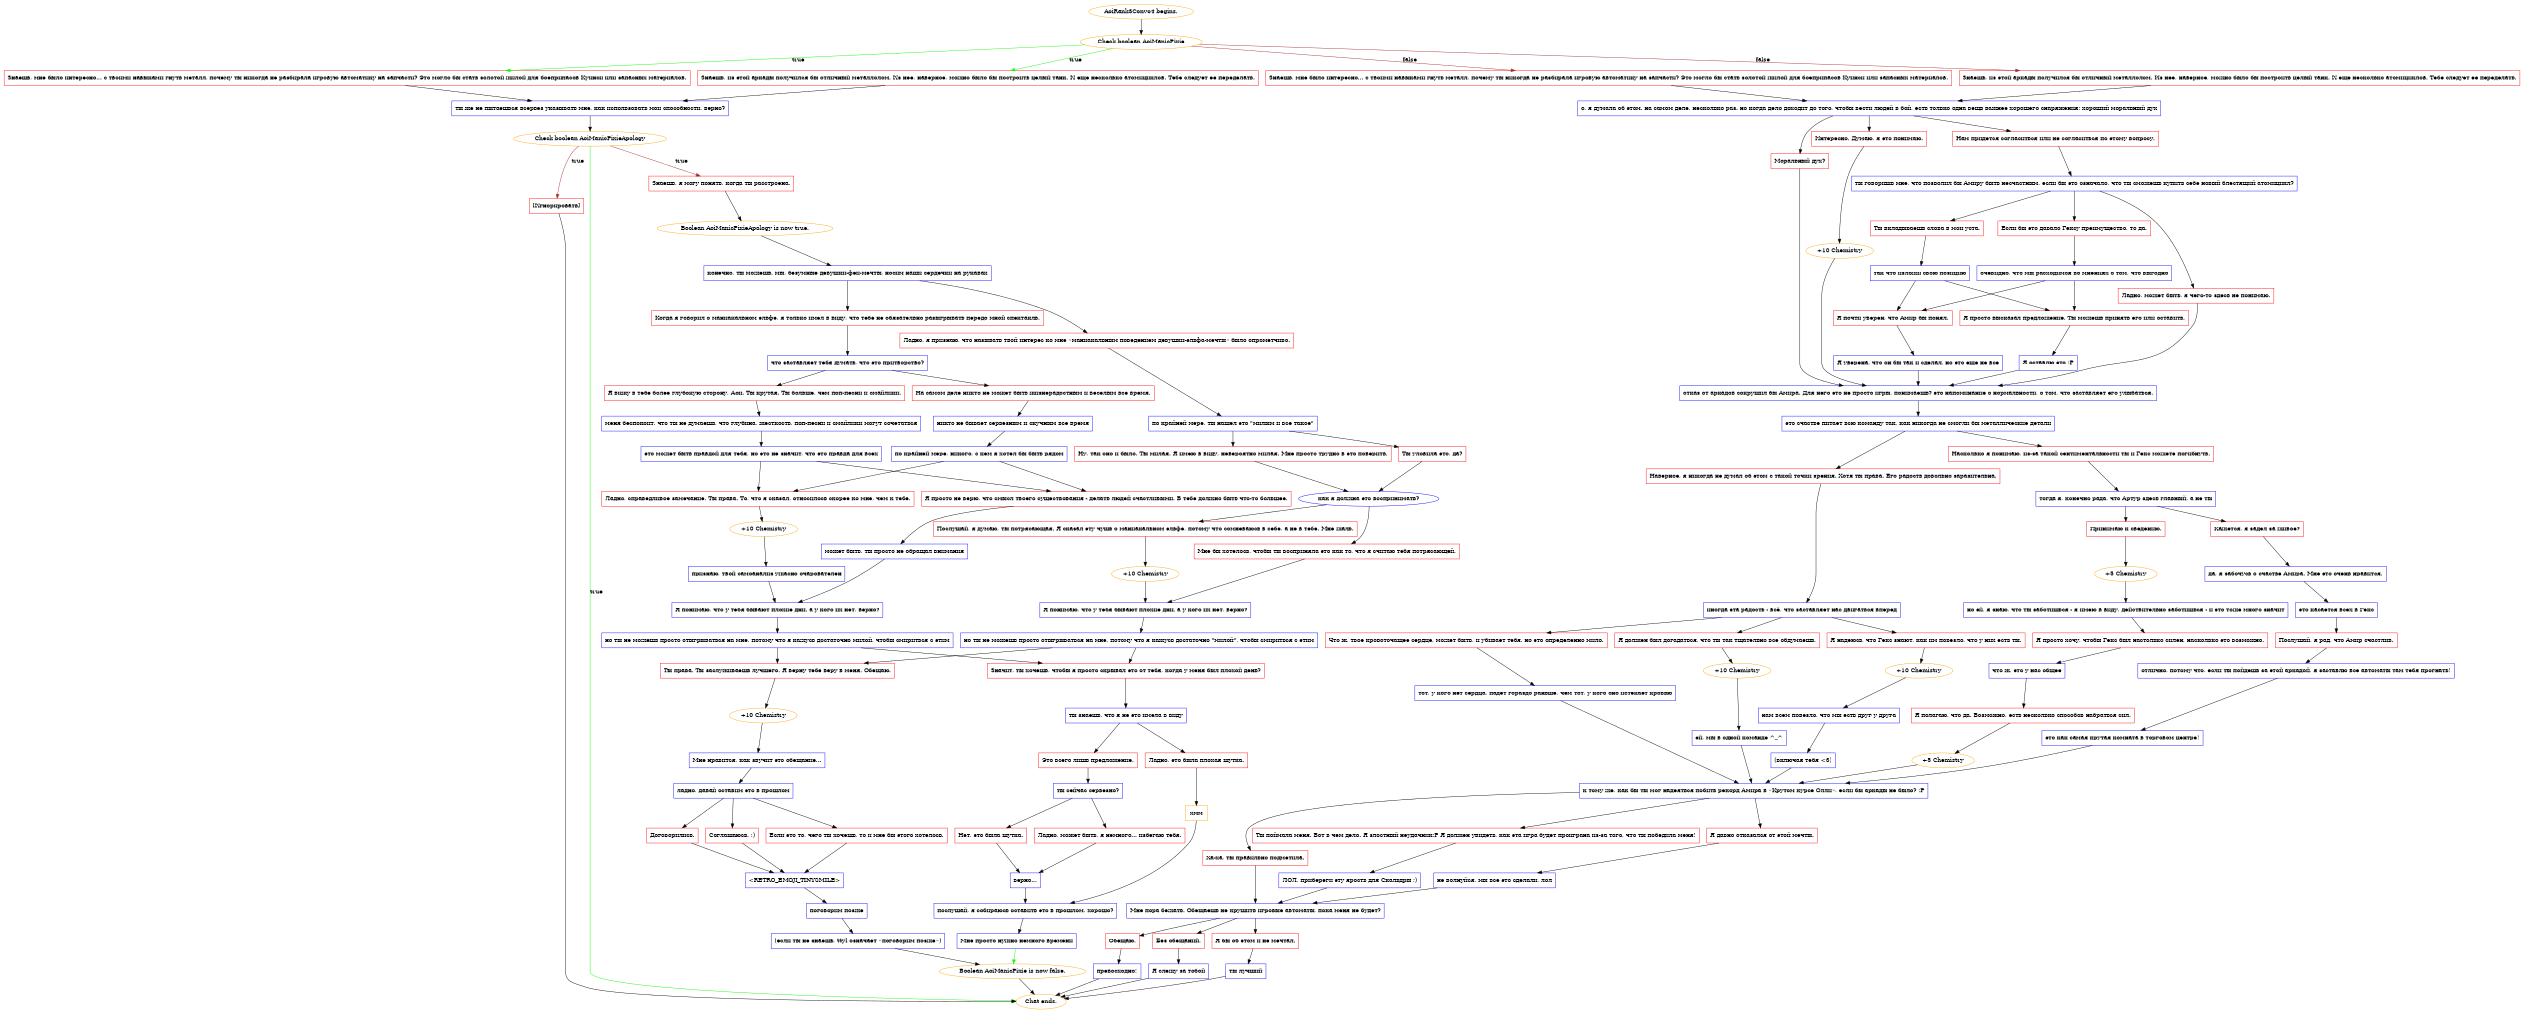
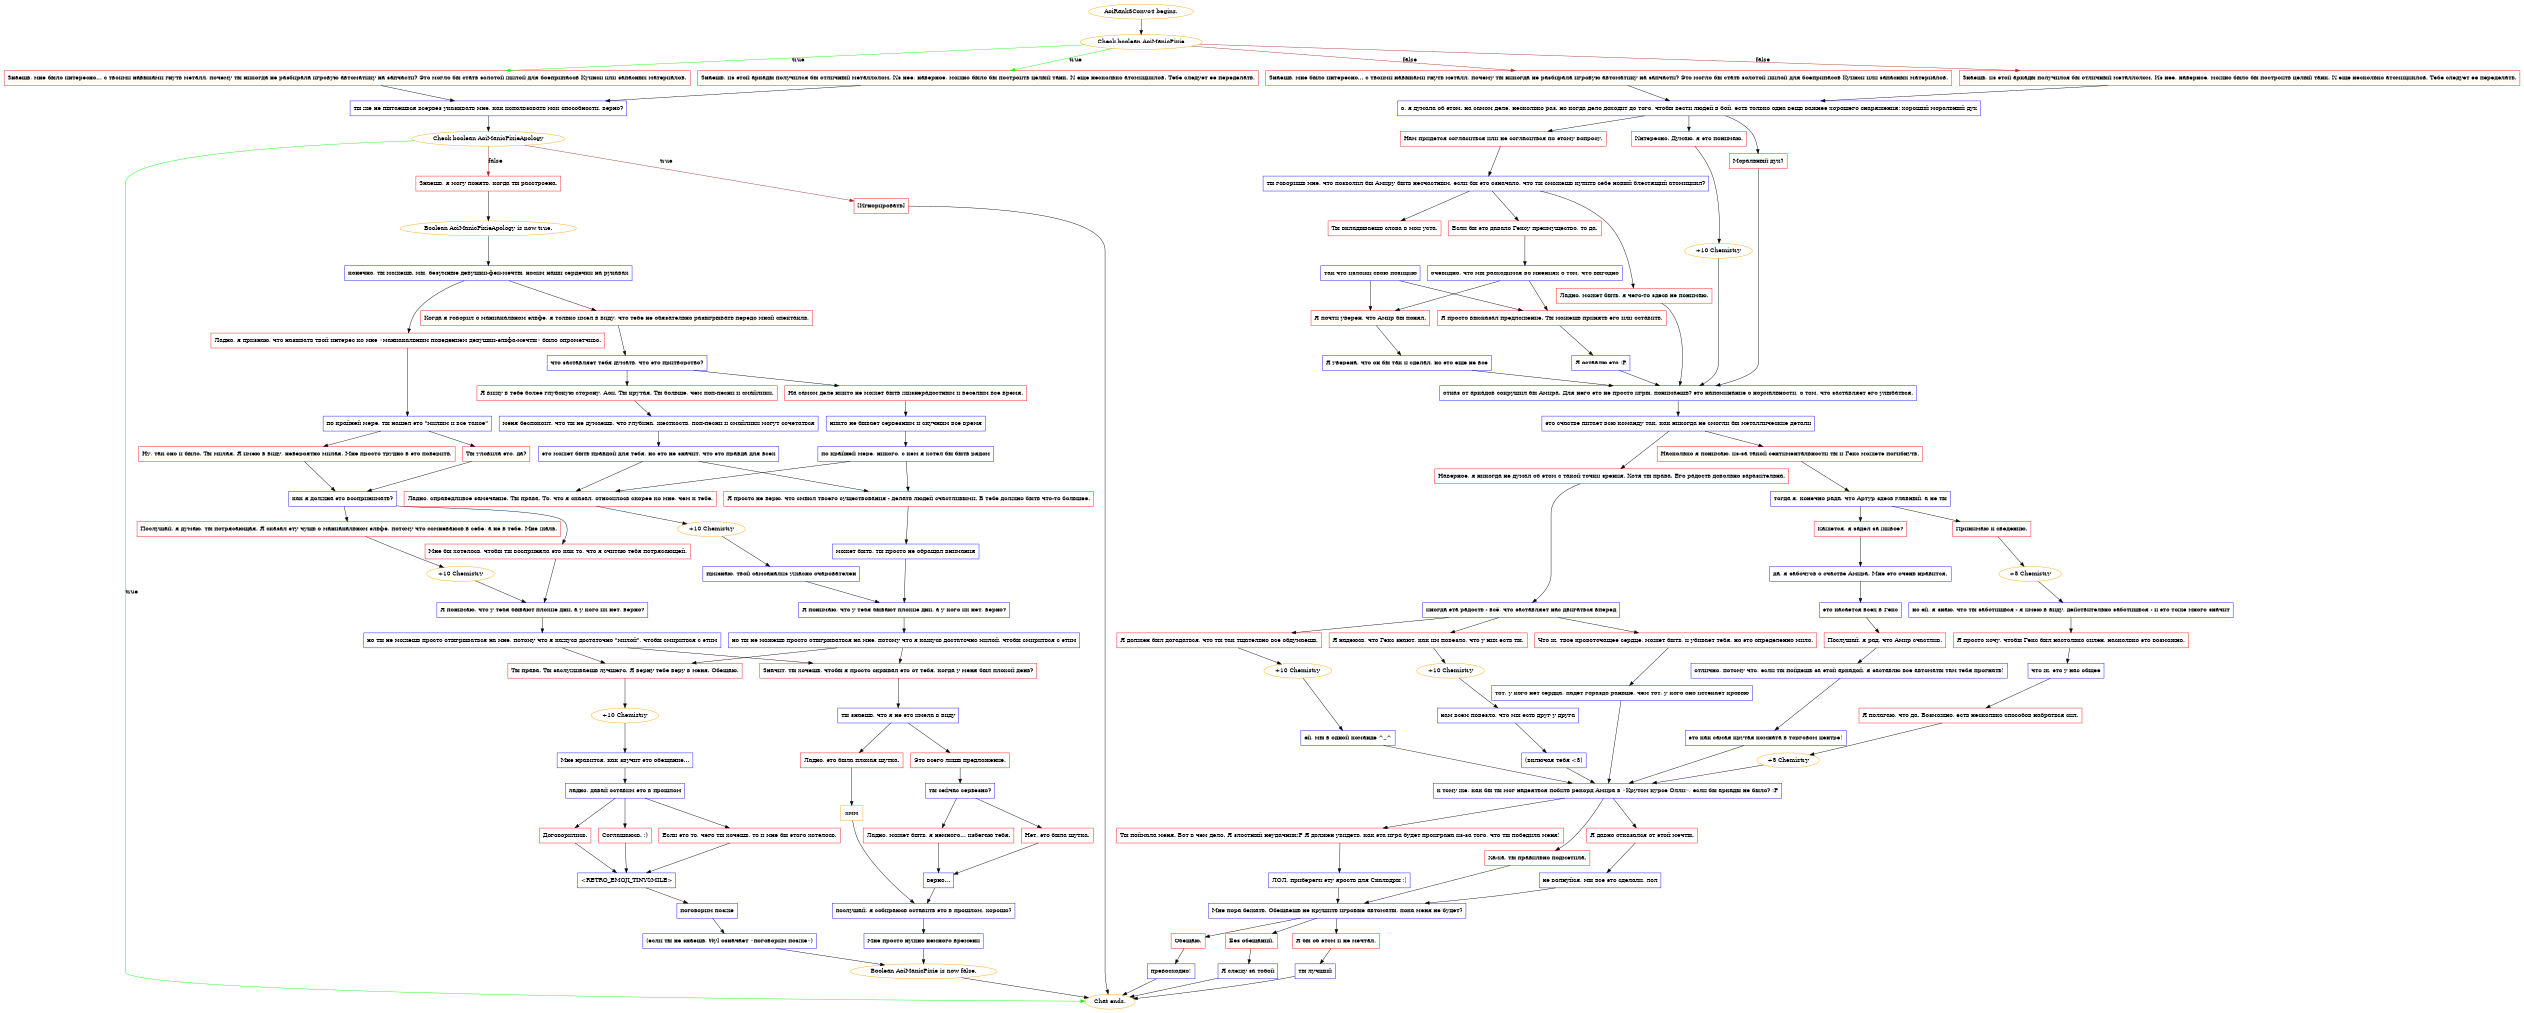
edge "Check boolean AoiManicPixieApology" -> "Знаешь, я могу понять, когда ты расстроена.": label "true" -> "false"
edge "Ты вкладываешь слова в мои уста." -> "так что изложи свою позицию": removed
node "как я должна это воспринимать?": shape ellipse -> box
edge "Мне просто нужно немного времени" -> "Boolean AoiManicPixie is now false.": color green -> black
